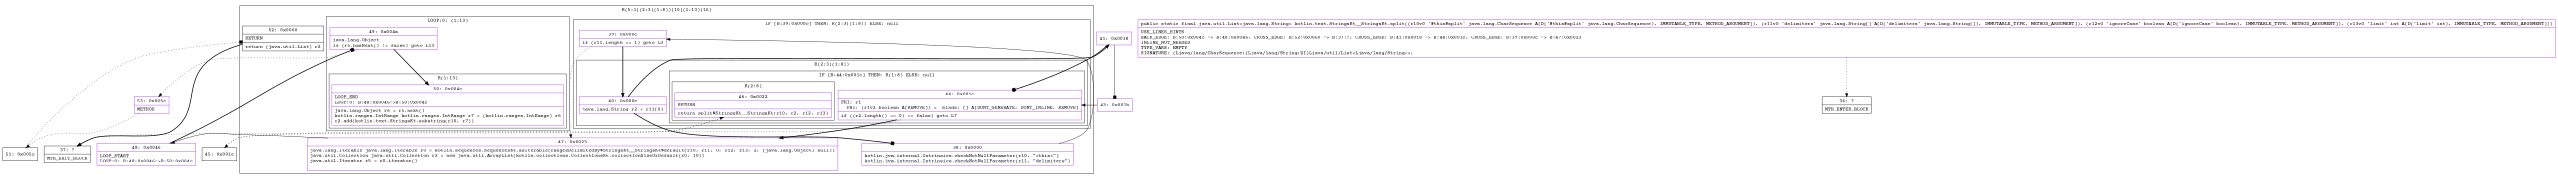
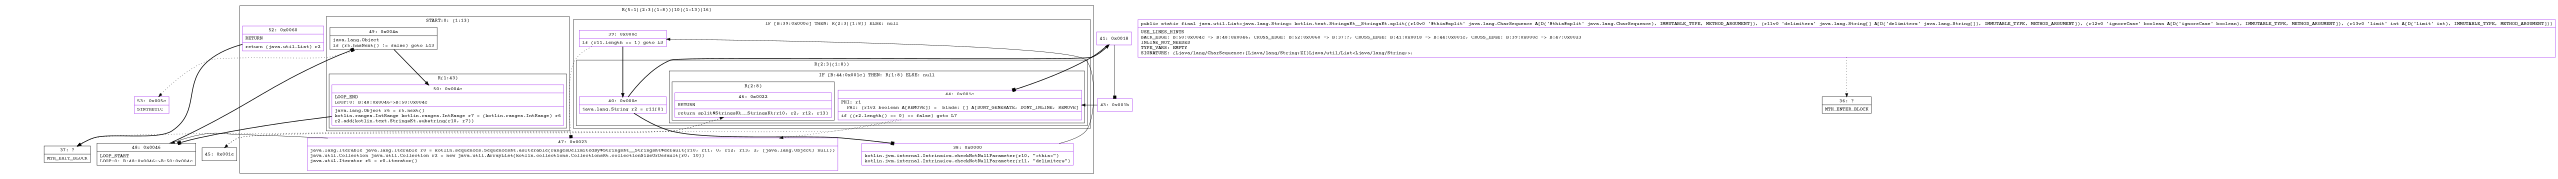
cluster "LOOP:0: (1:13)": label "LOOP:0: (1:13)" -> "START:0: (1:13)"
node "52: 0x0060": color black -> purple
node "49: 0x004a": color purple -> black
cluster "R(1:13)": label "R(1:13)" -> "R(1:43)"
edge "39: 0x000c" -> "47: 0x0023": arrowhead normal -> box
node "53: 0x005c": text "METHOD" -> "SYNTHETIC"
edge "50: 0x004c" -> "48: 0x0046": added
edge "44: 0x001c" -> "47: 0x0023": style bold -> dotted
node "51: 0x005c": removed
node "48: 0x0046": color purple -> black
